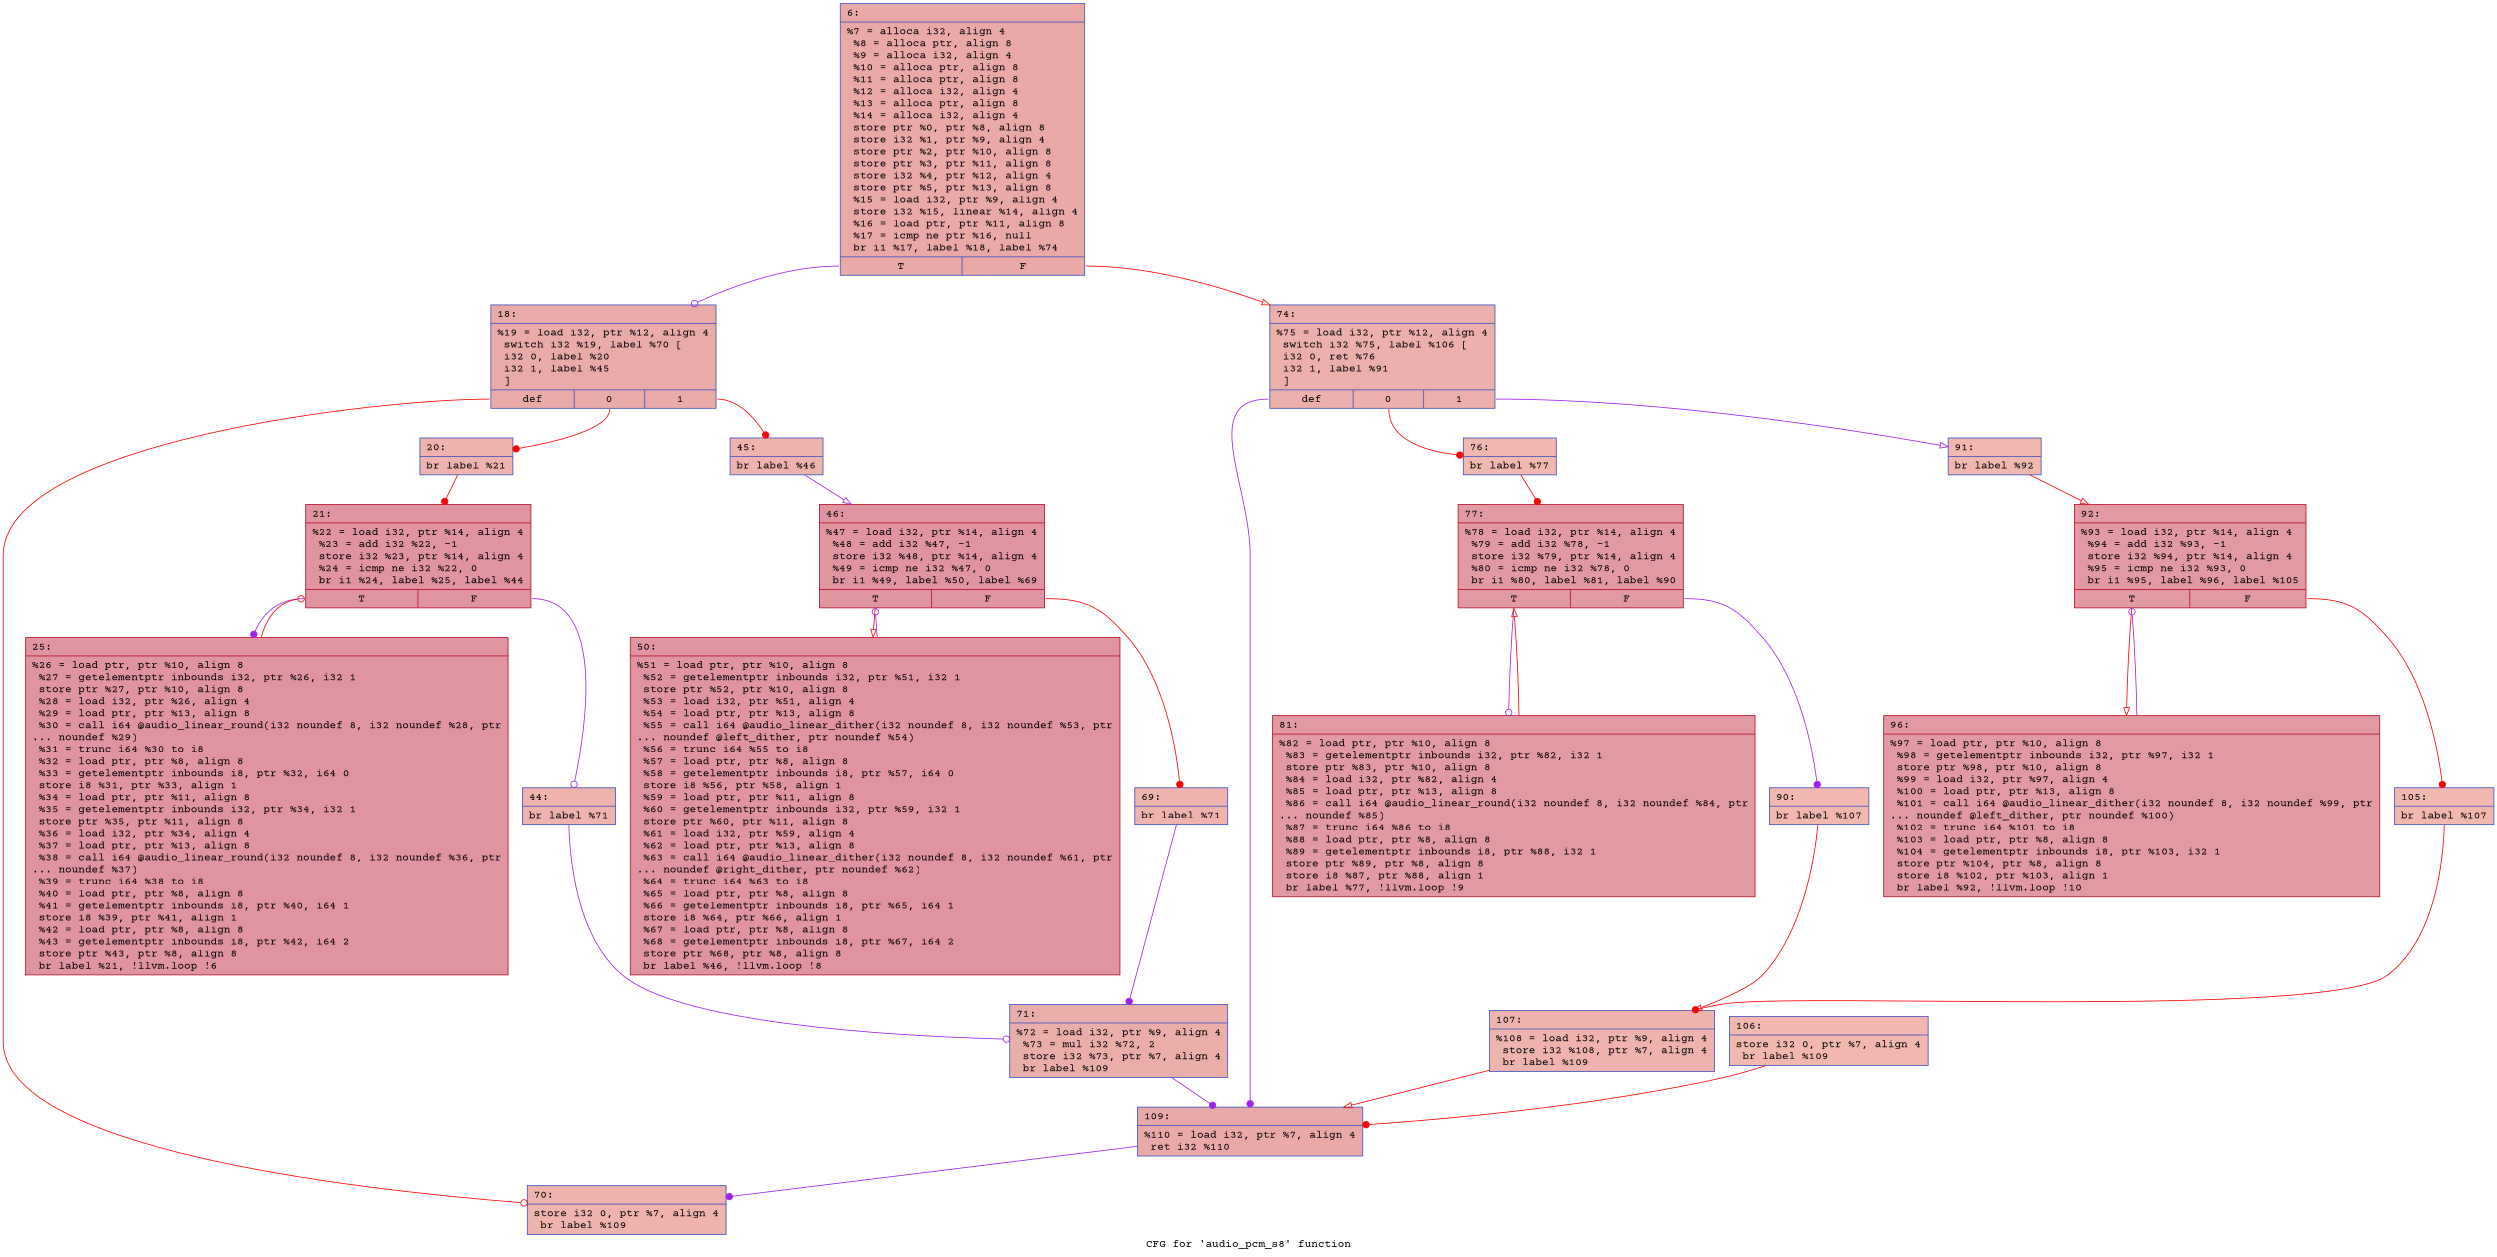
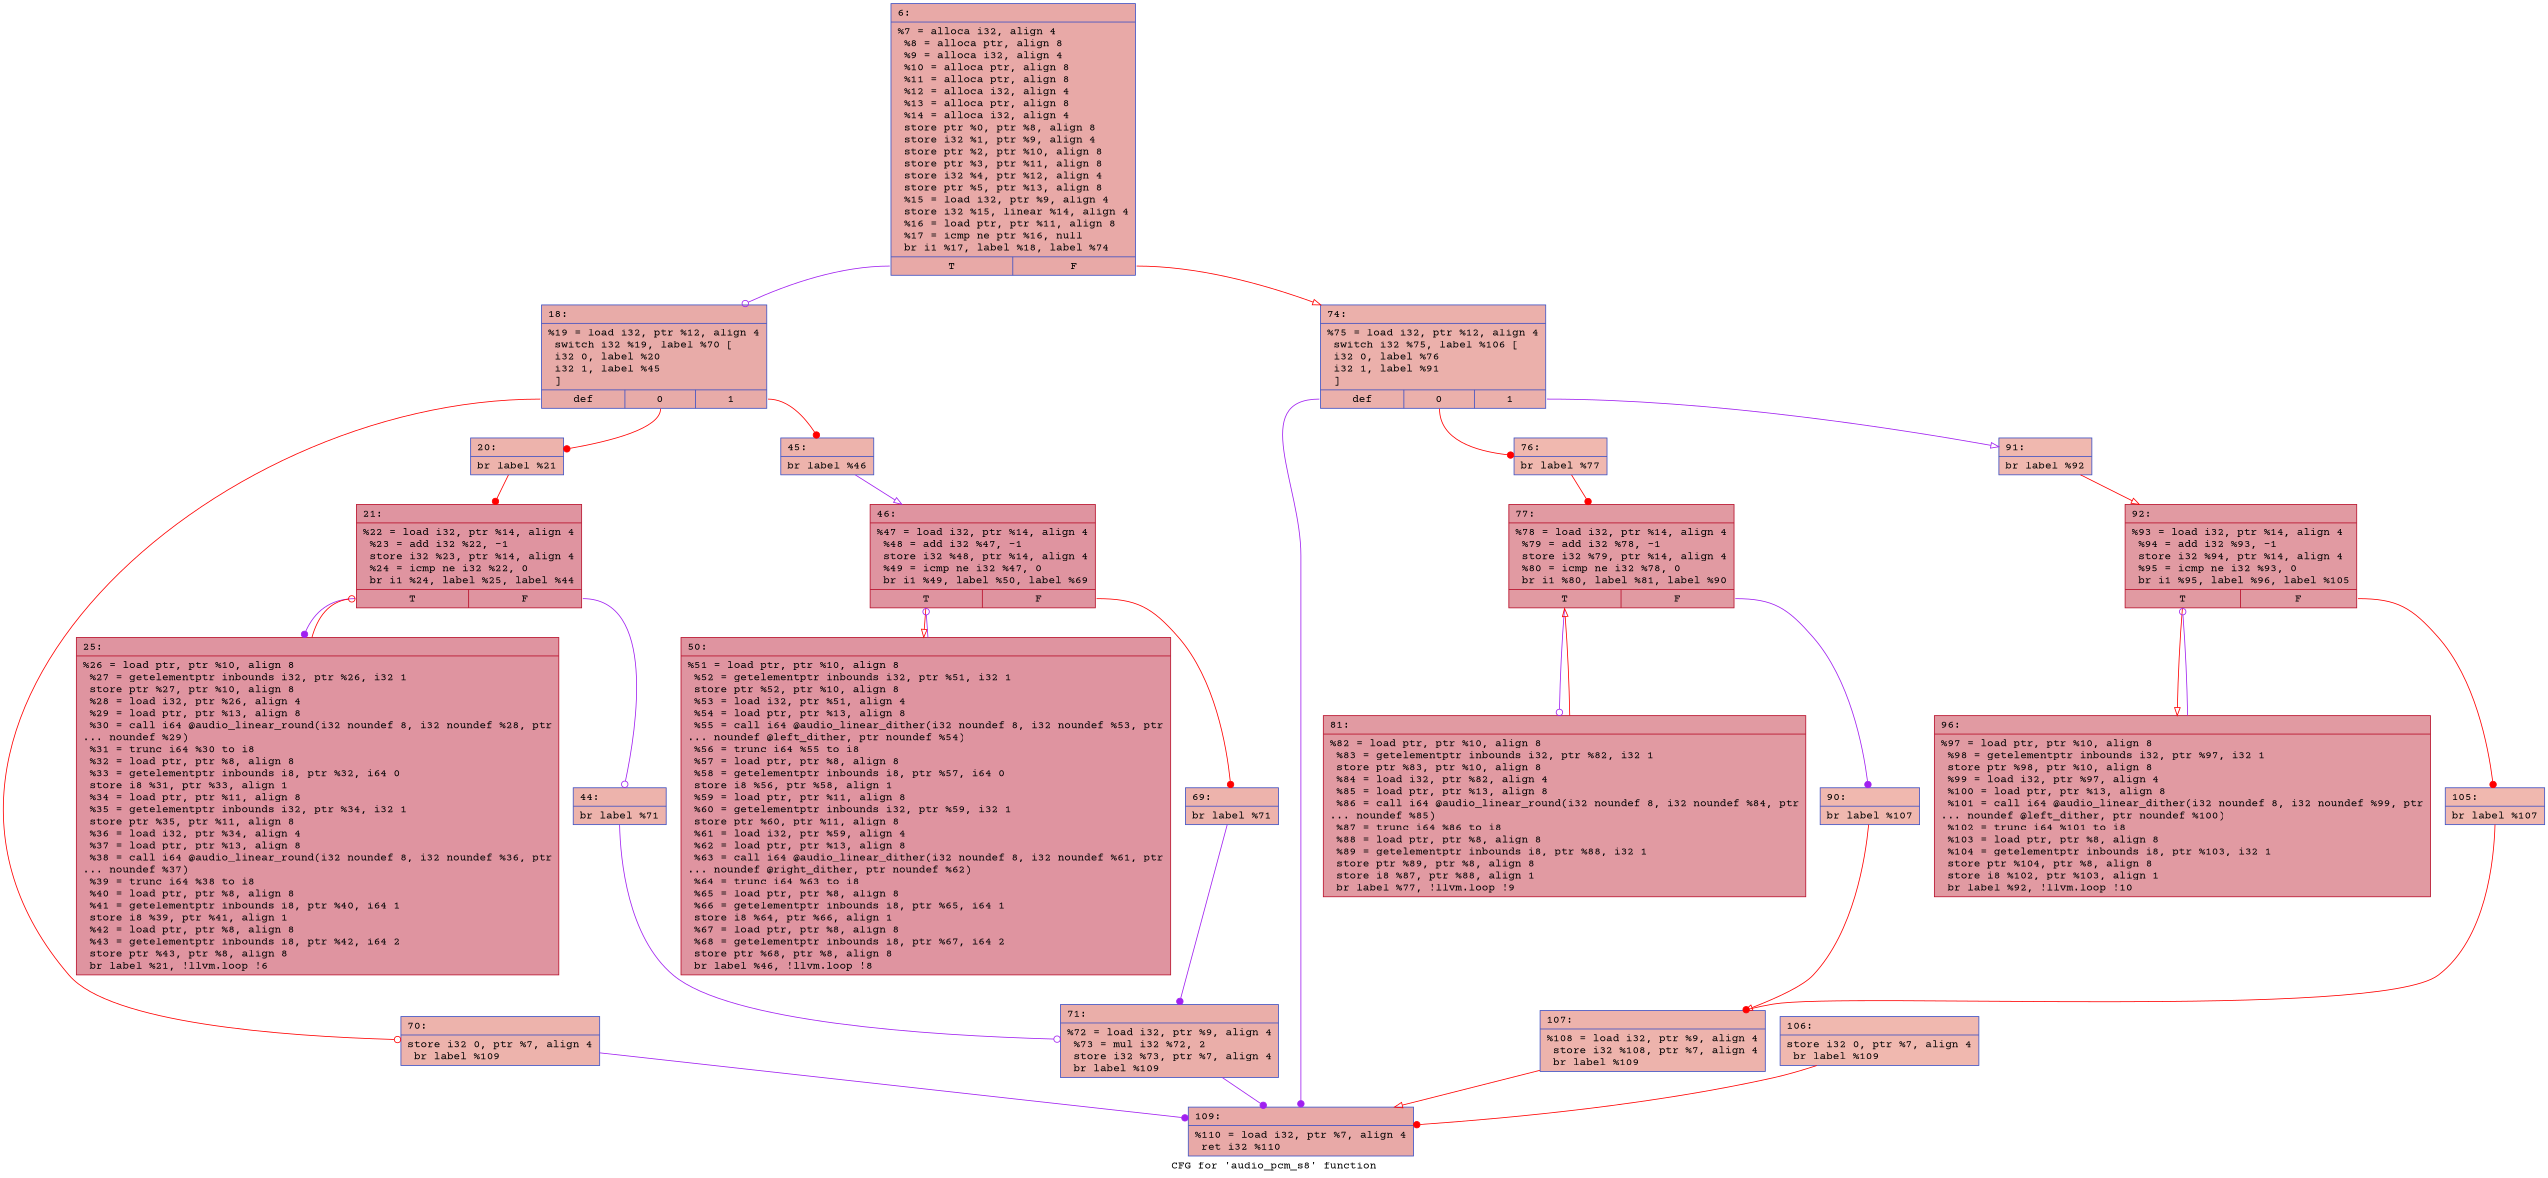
node "74:": text "i32 0, ret %76" -> "i32 0, label %76"
edge "109:" -> "70:": reversed
